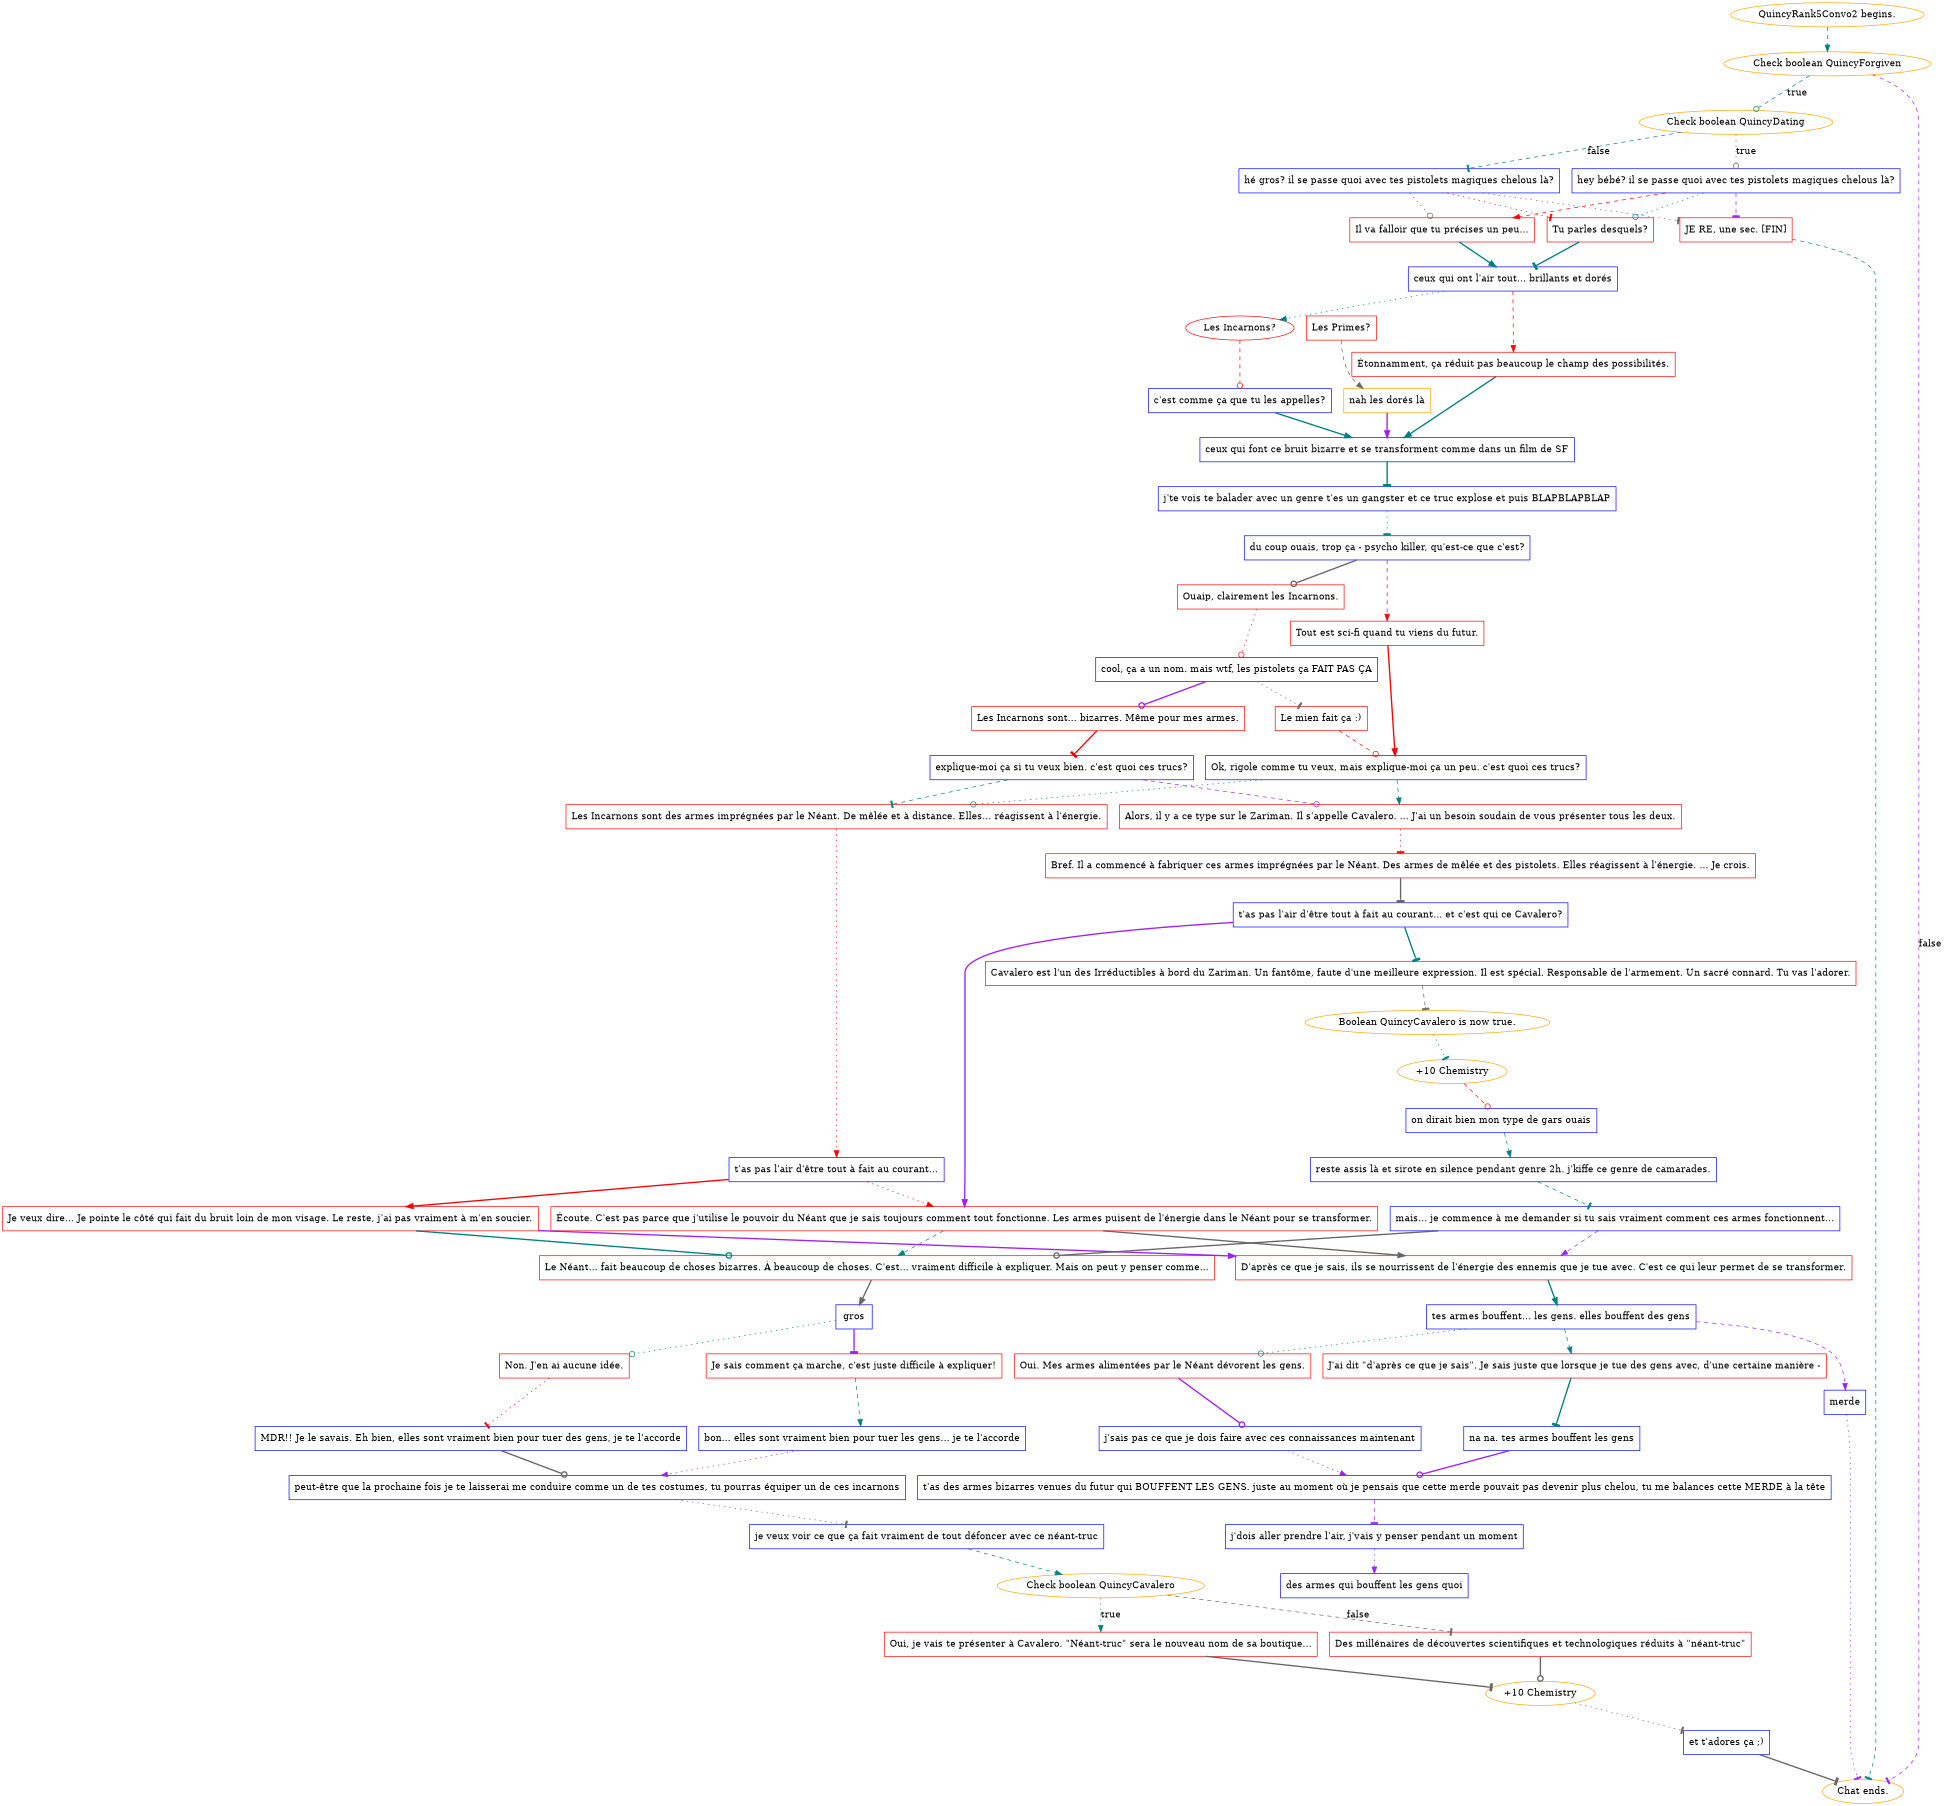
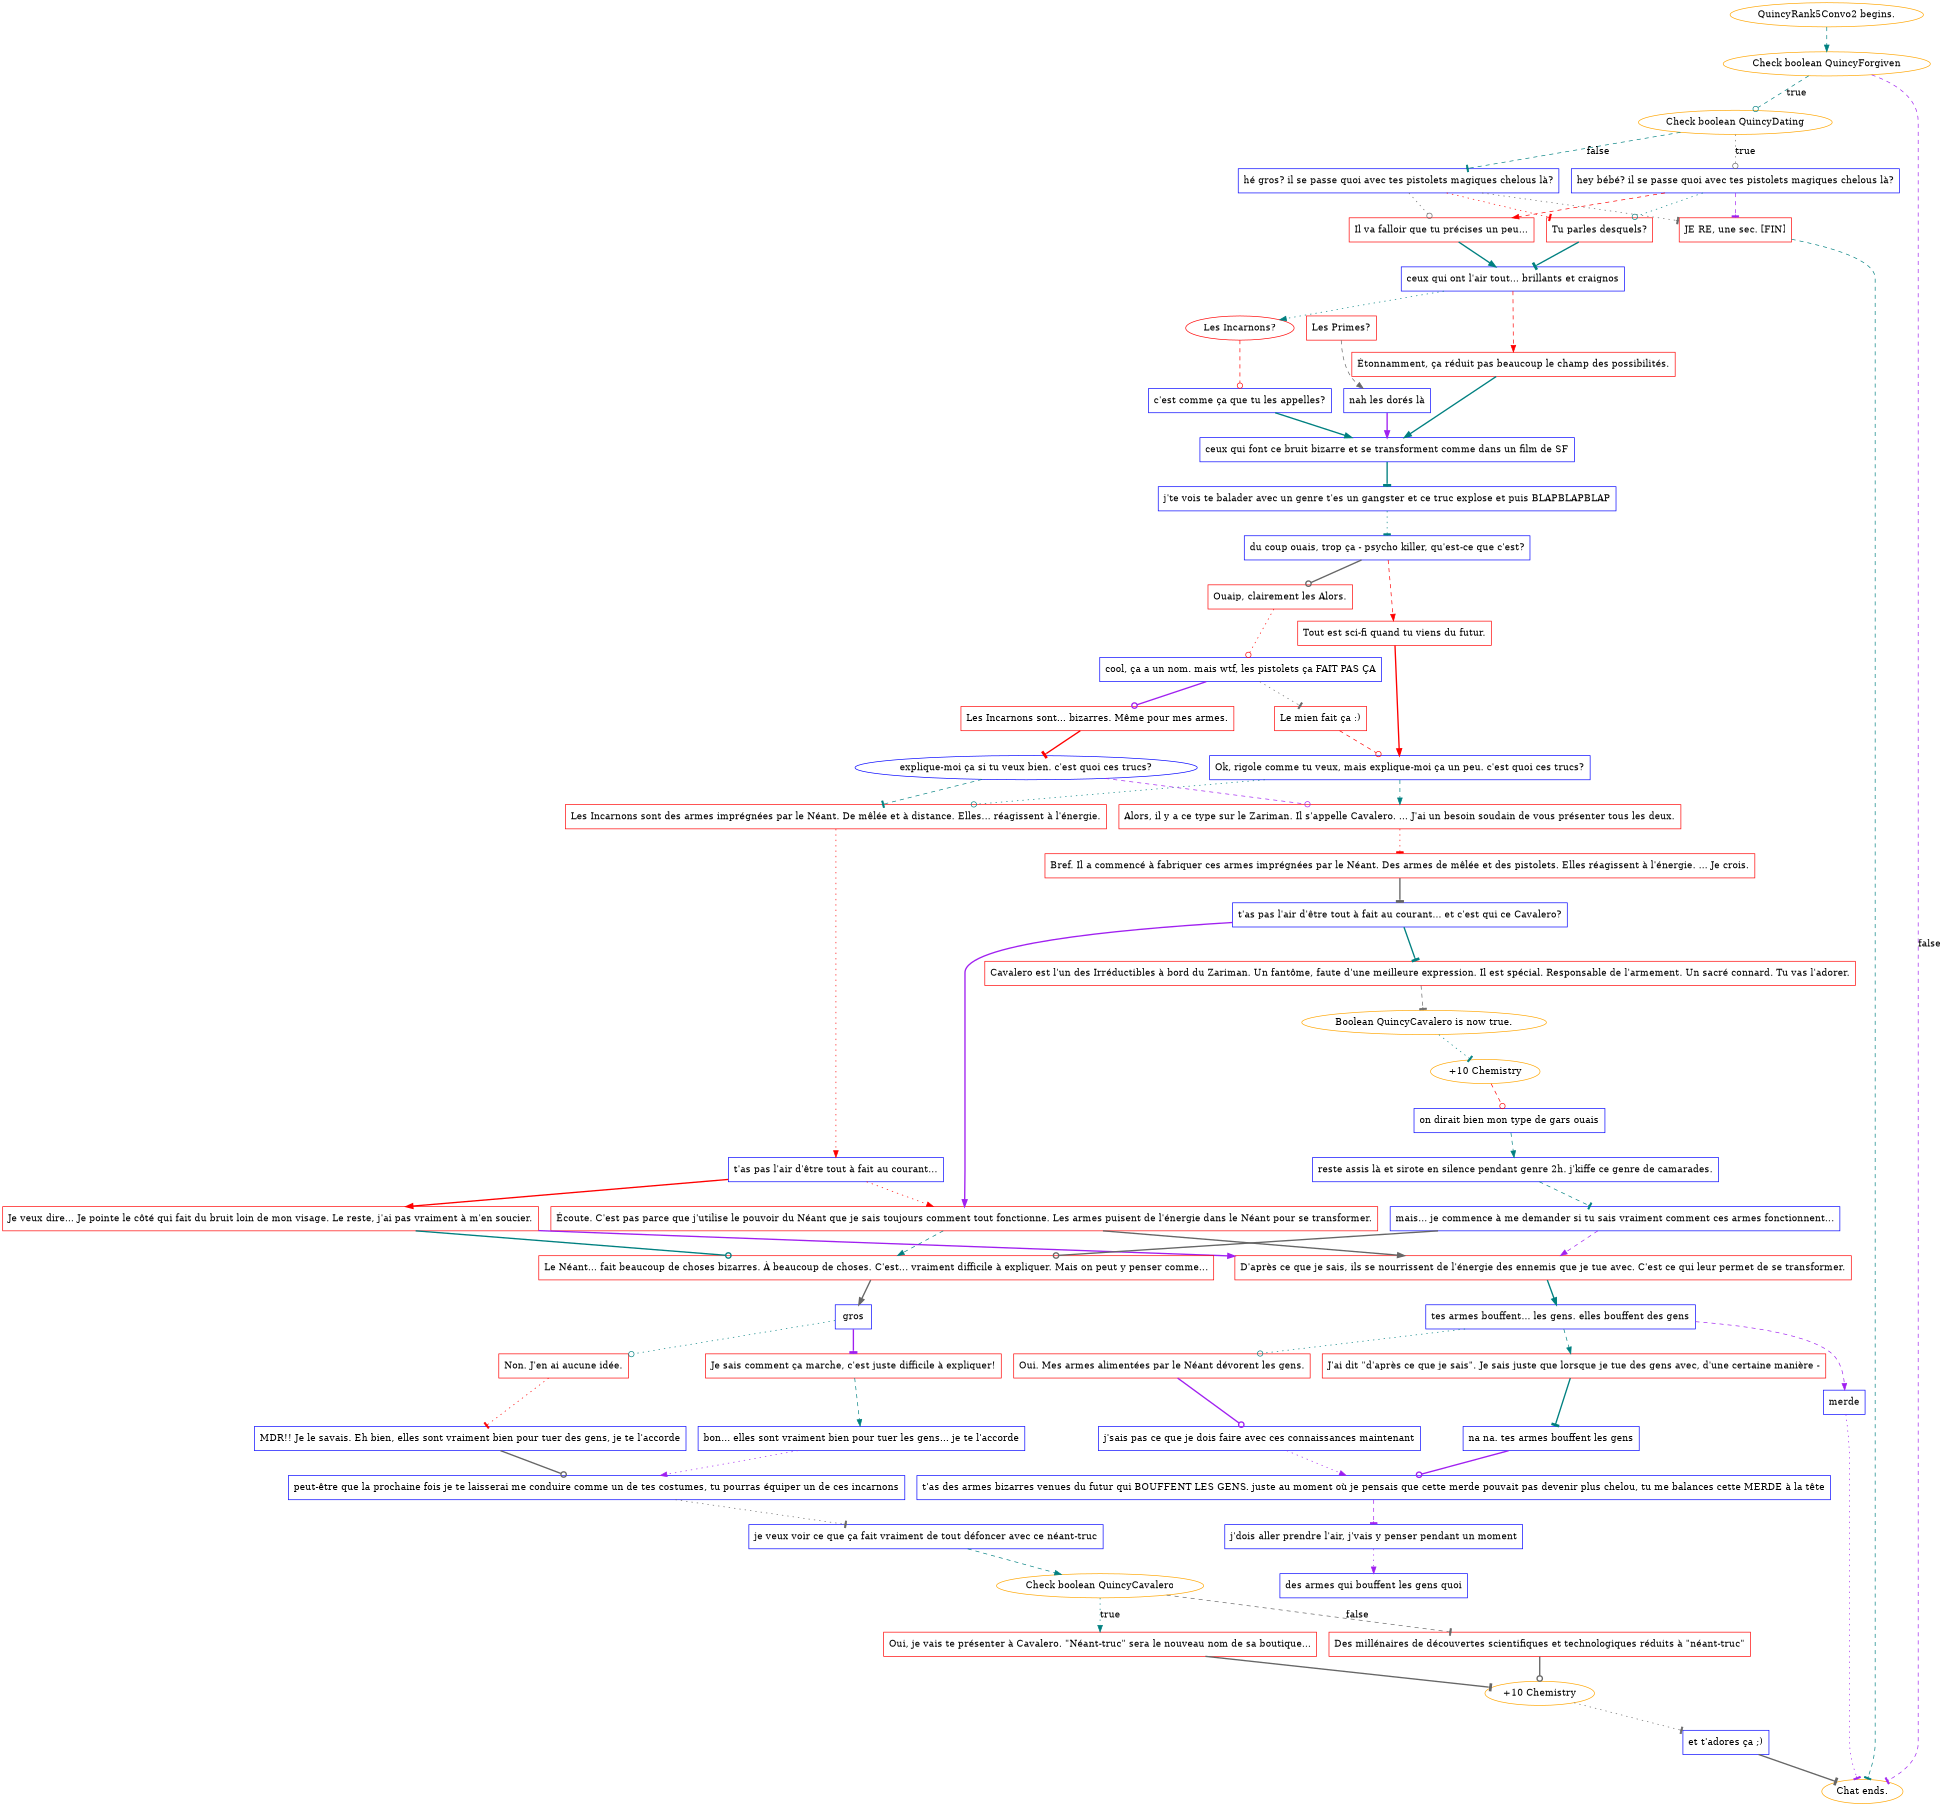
node "ceux qui ont l'air tout... brillants et dorés": label "ceux qui ont l'air tout... brillants et dorés" -> "ceux qui ont l'air tout... brillants et craignos"
node "nah les dorés là": color orange -> blue
node "Ouaip, clairement les Incarnons.": label "Ouaip, clairement les Incarnons." -> "Ouaip, clairement les Alors."
node "explique-moi ça si tu veux bien. c'est quoi ces trucs?": shape box -> ellipse
